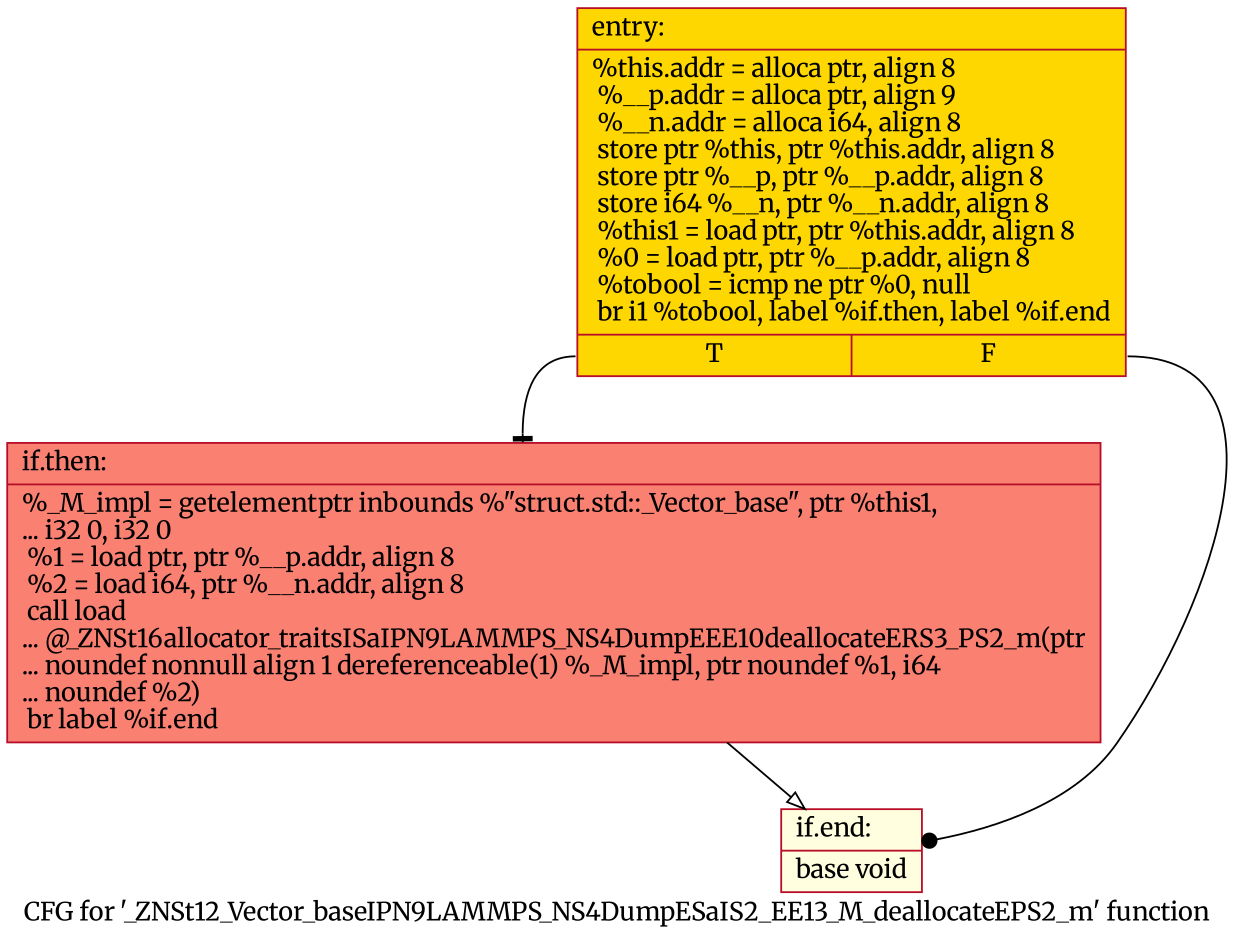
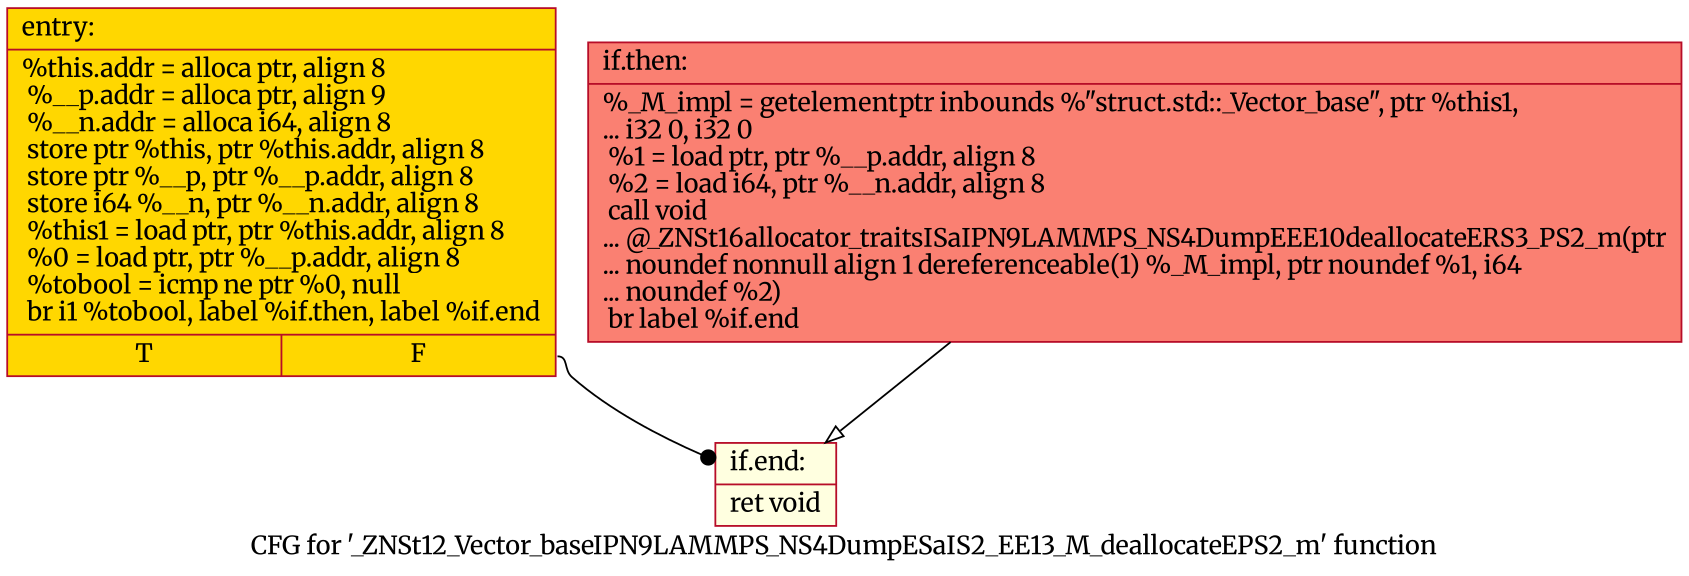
edge "entry:" -> "if.then:": removed
node "if.then:": text "call load" -> "call void"
node "if.end:": text "base void" -> "ret void"
